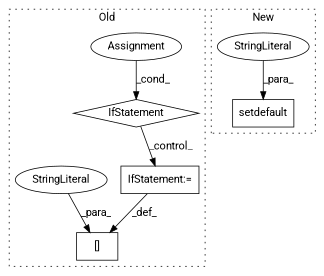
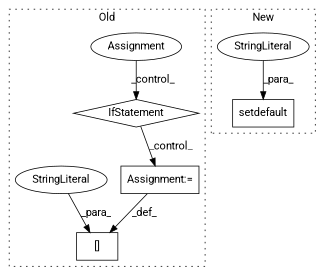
edge "Assignment" -> "IfStatement": label "_cond_" -> "_control_"
node "IfStatement:=": label "IfStatement:=" -> "Assignment:="
